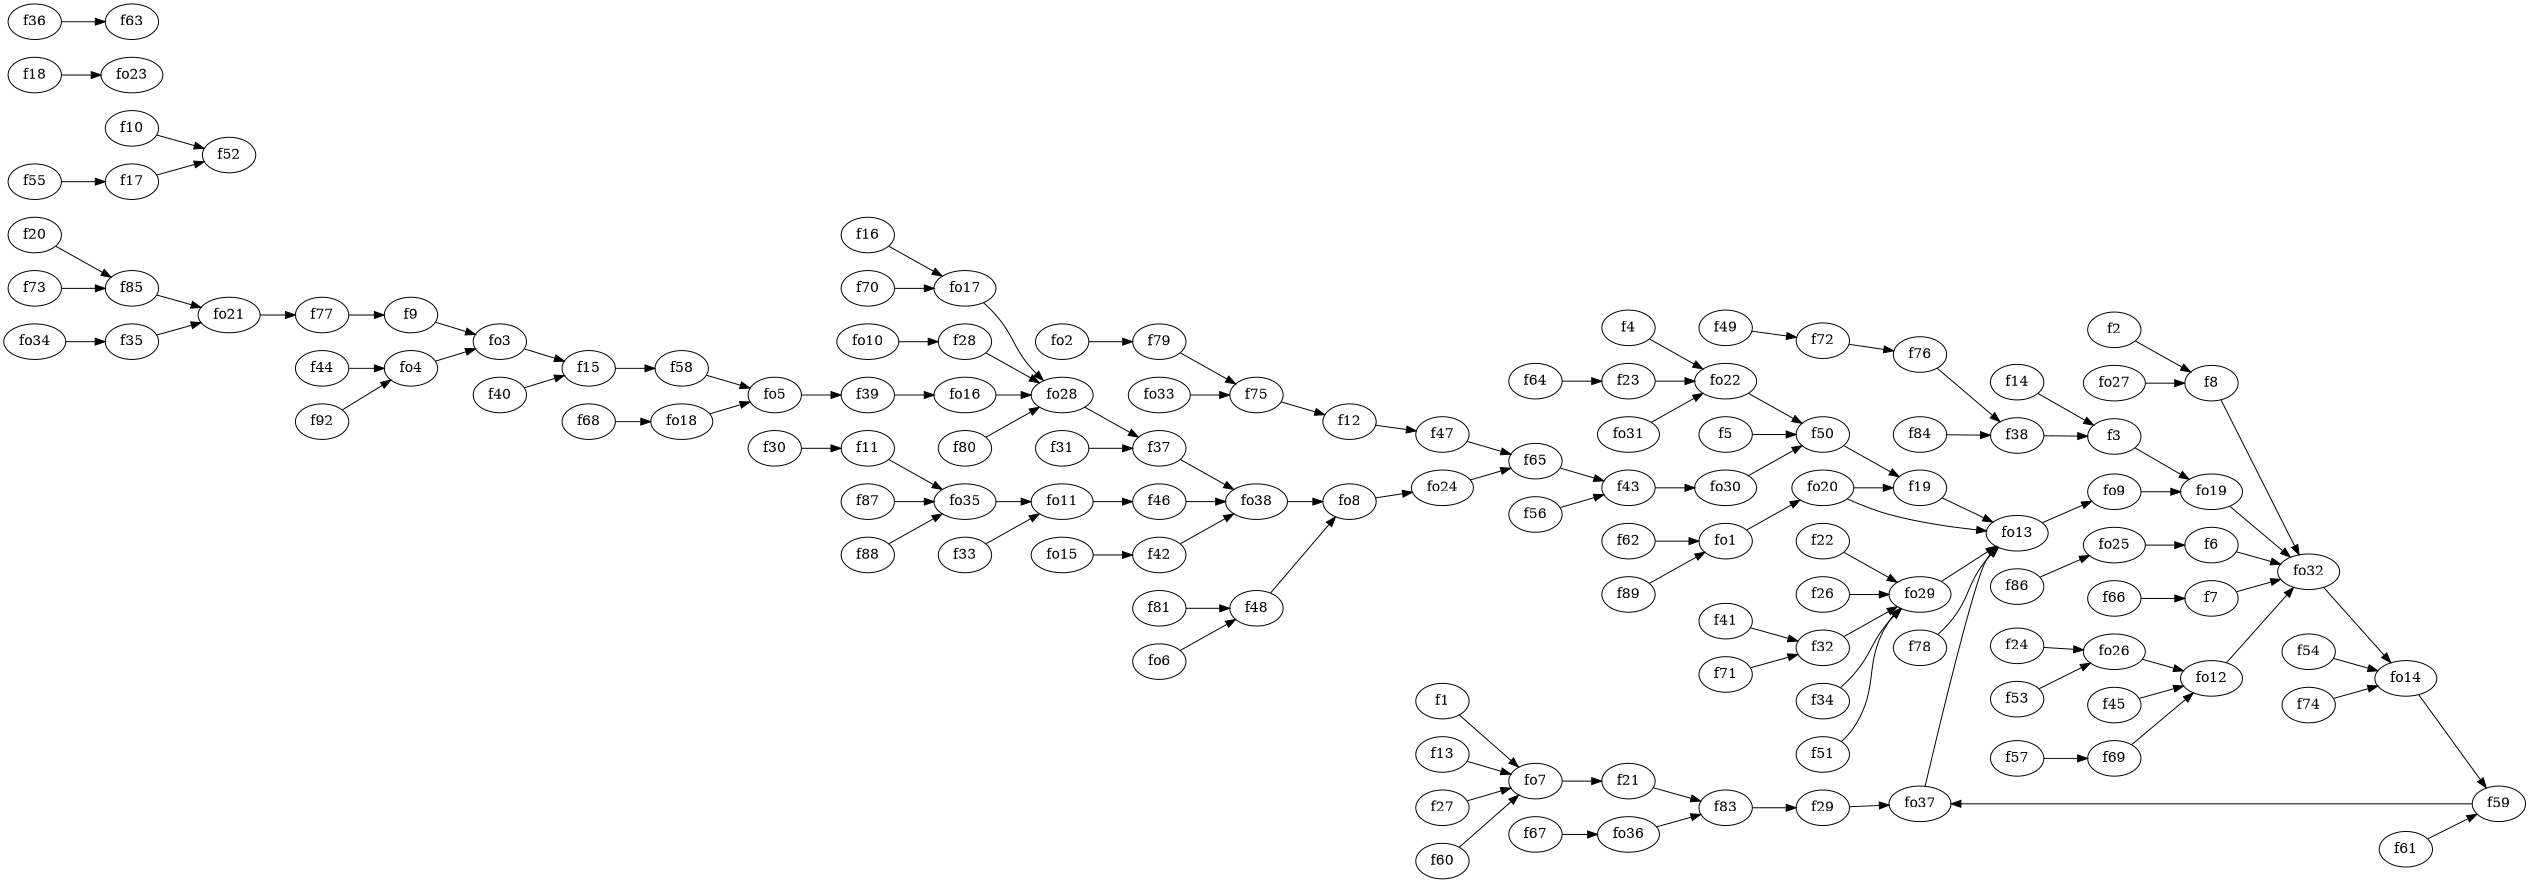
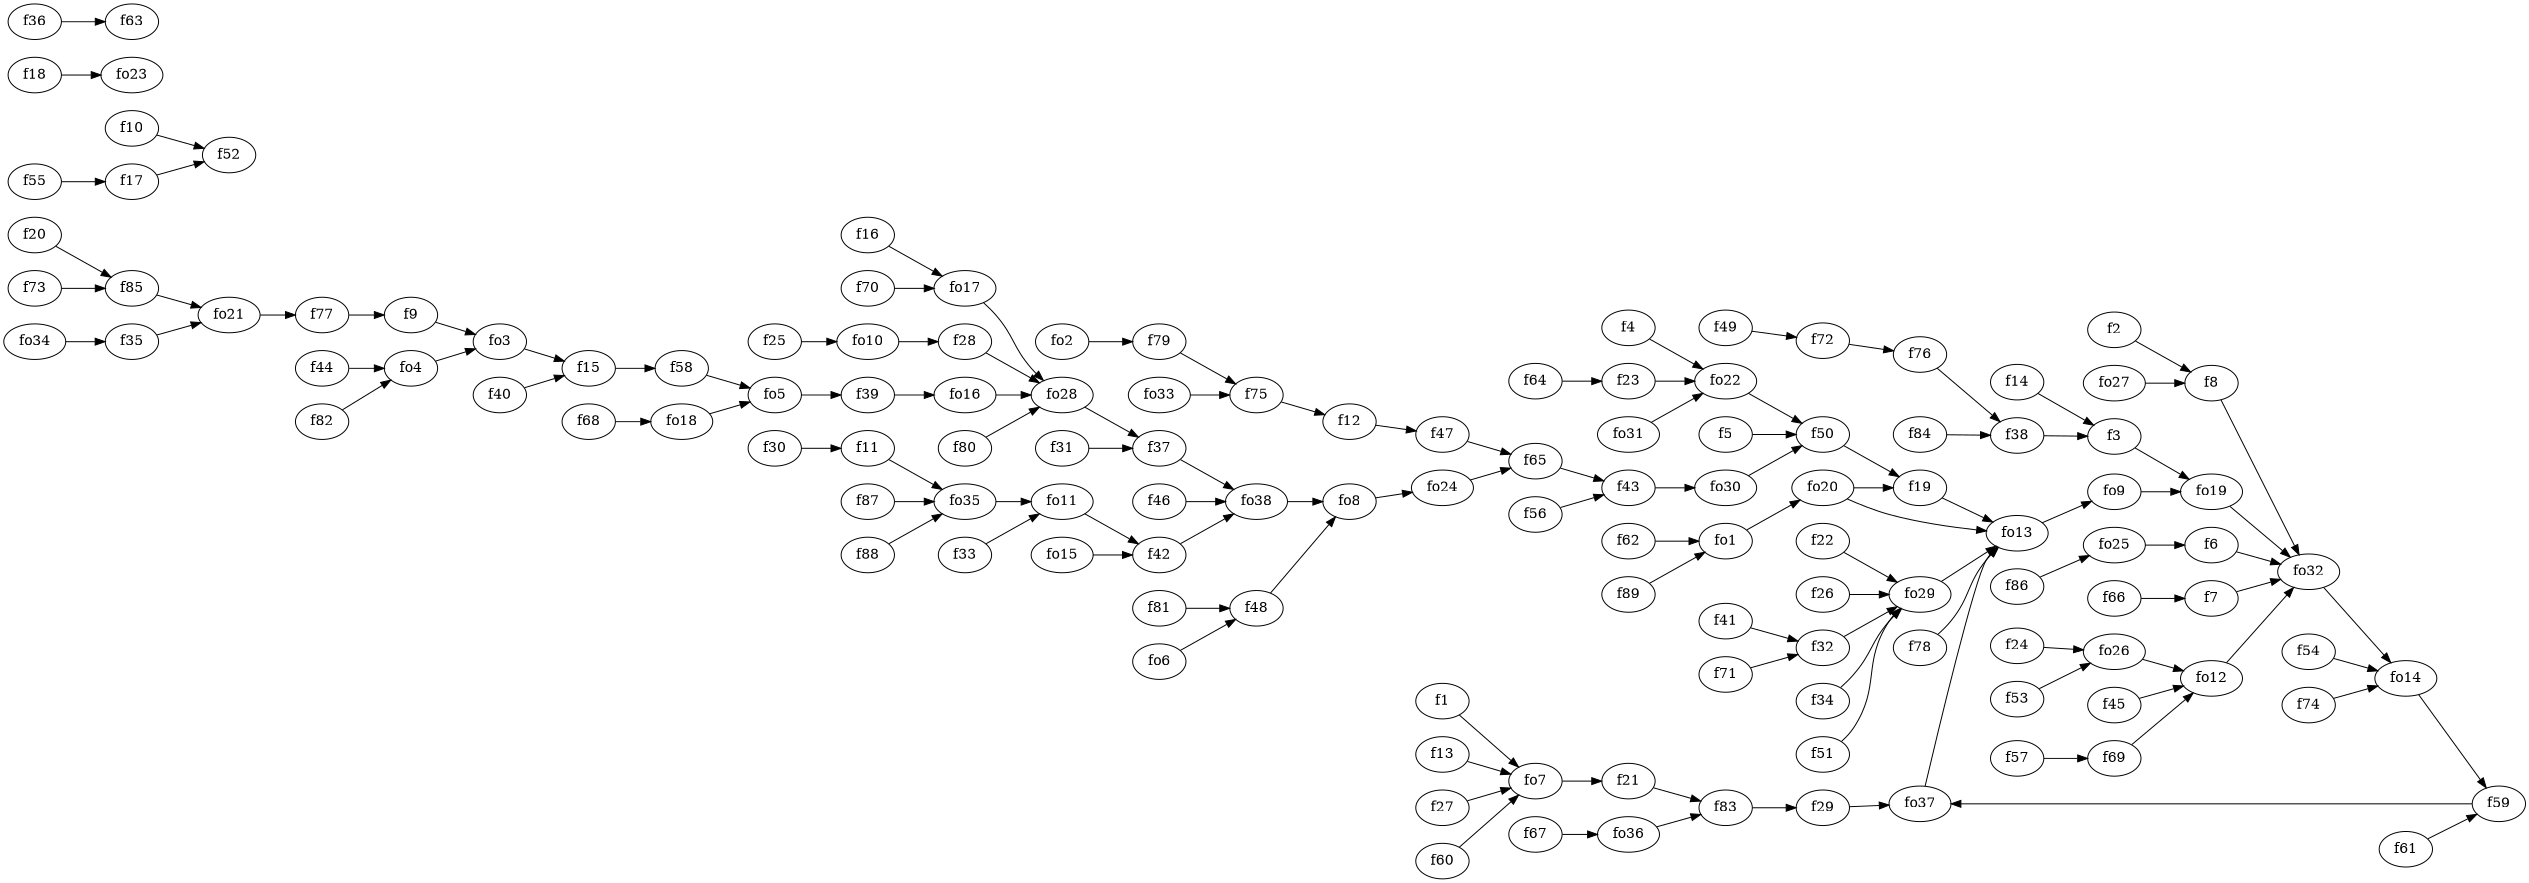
node "f25": added
node "f92": label "f92" -> "f82"
edge "fo11" -> "f46": now "fo11" -> "f42"
